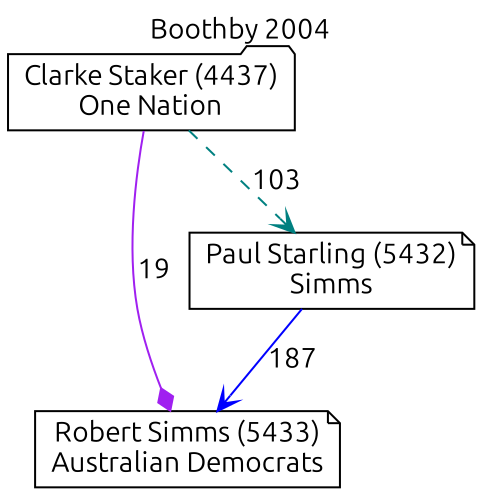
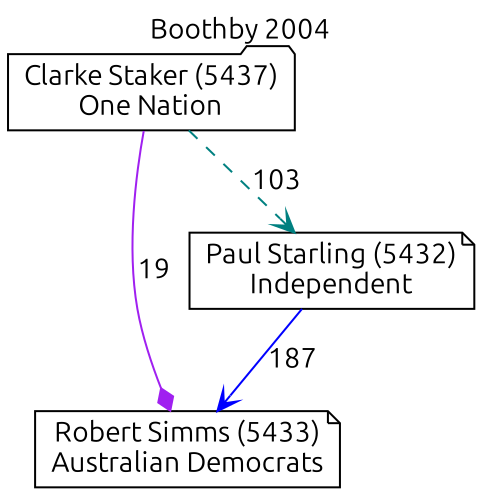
node "Clarke Staker (4437) One Nation": label "Clarke Staker (4437) One Nation" -> "Clarke Staker (5437) One Nation"
node "Paul Starling (5432) Simms": label "Paul Starling (5432) Simms" -> "Paul Starling (5432) Independent"
